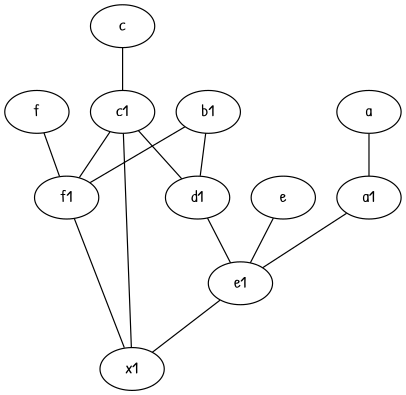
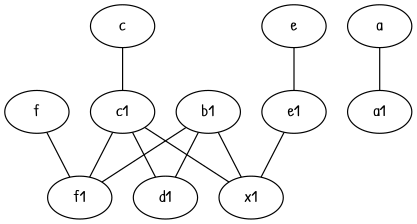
edge "d1" -- "e1": removed
edge "a1" -- "e1": removed
edge "f1" -- "x1": now "b1" -- "x1"
